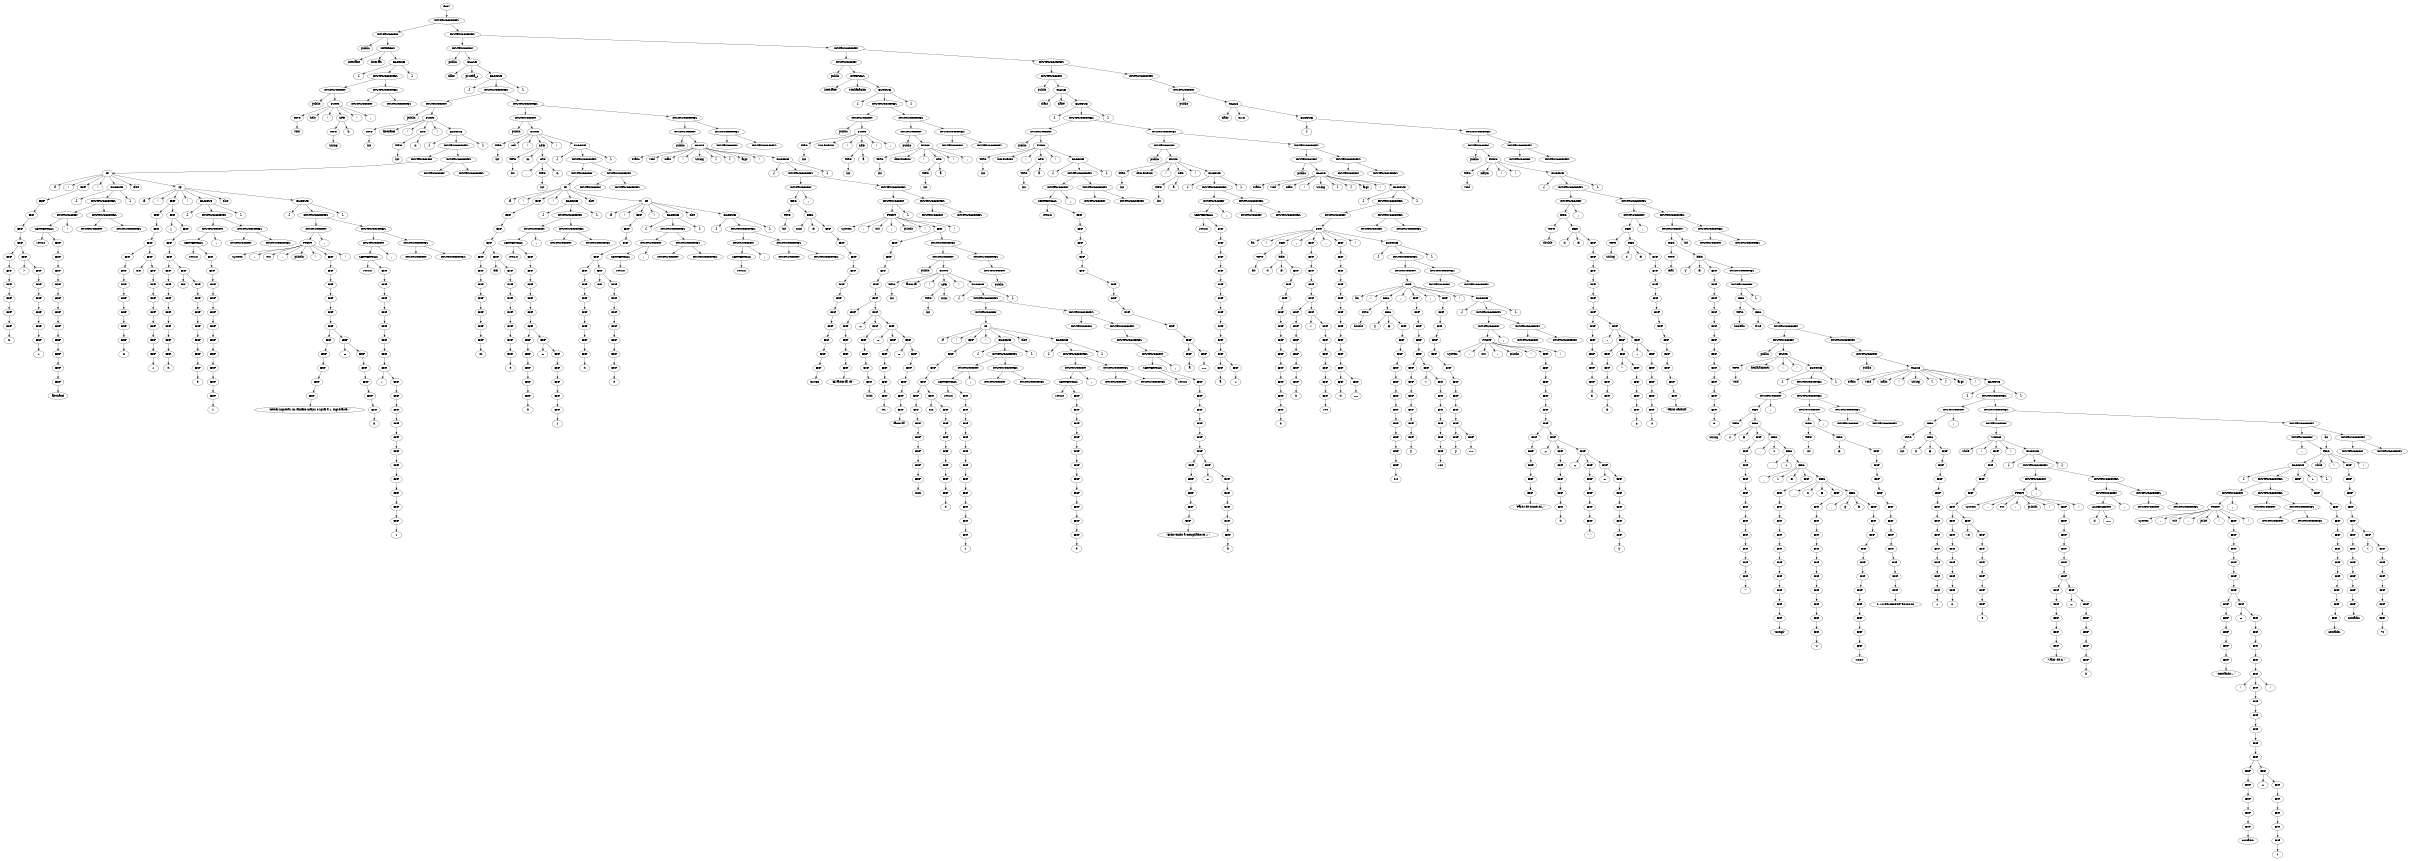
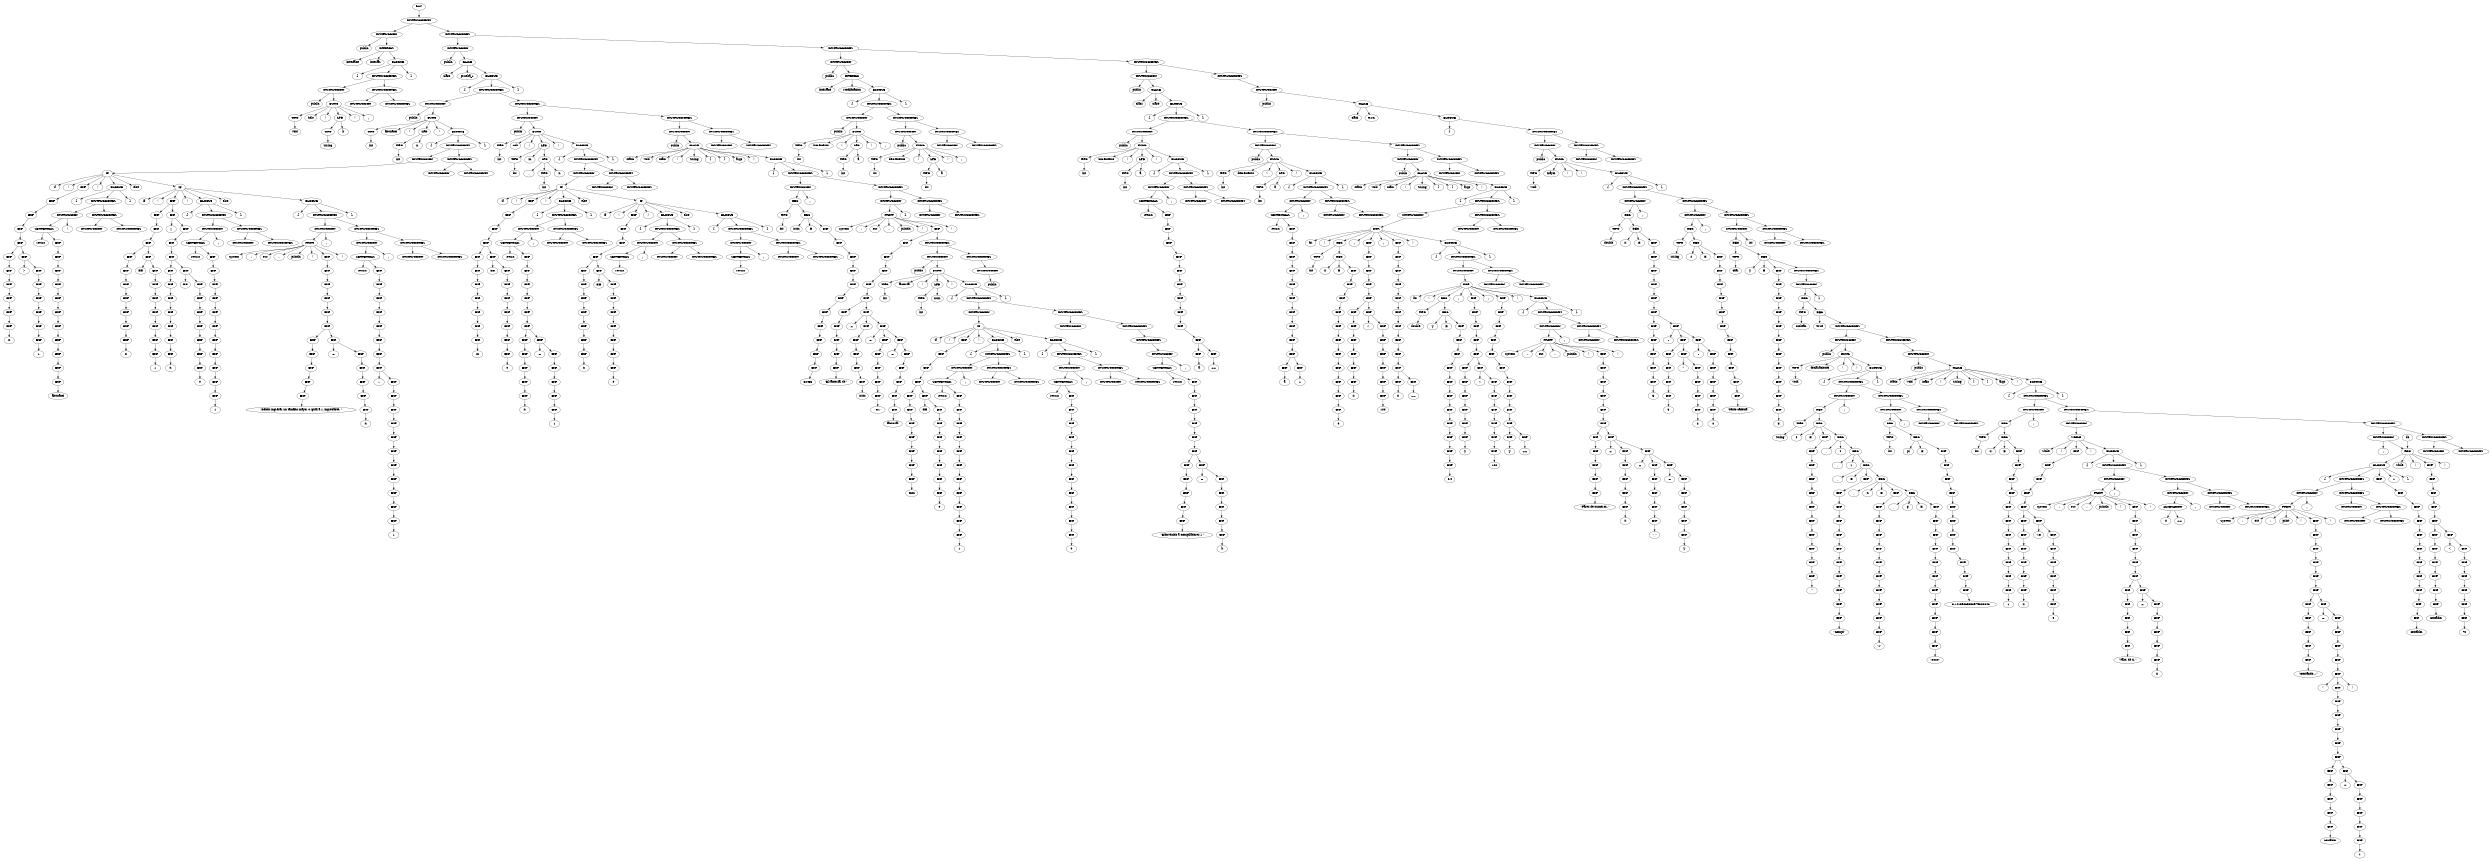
node "pi": added
node "i": removed
